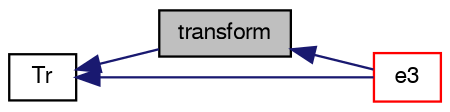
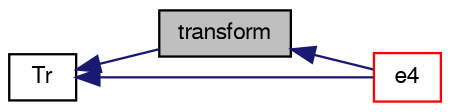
node "e3": label "e3" -> "e4"
